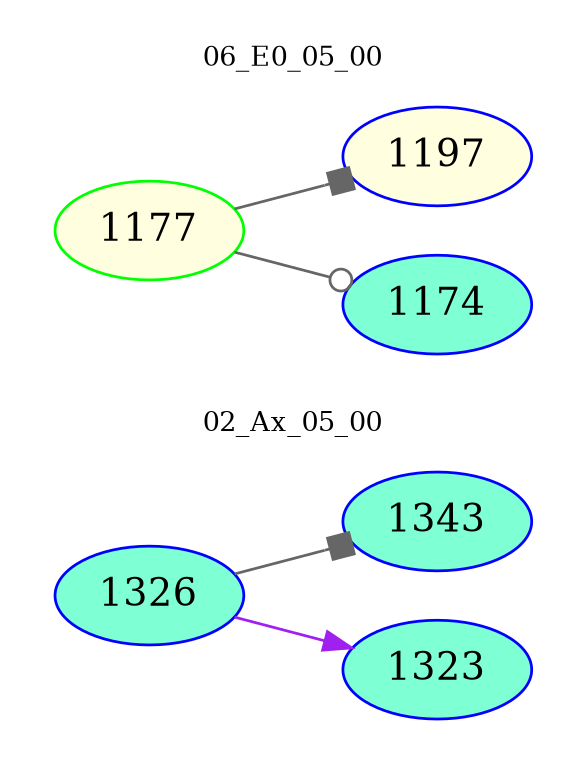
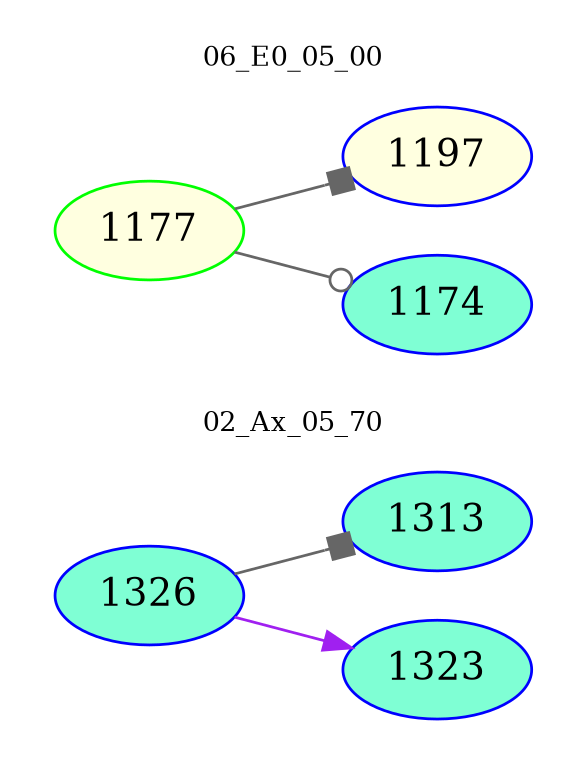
cluster "02_Ax_05_00": label "02_Ax_05_00" -> "02_Ax_05_70"
node "1343": label "1343" -> "1313"
